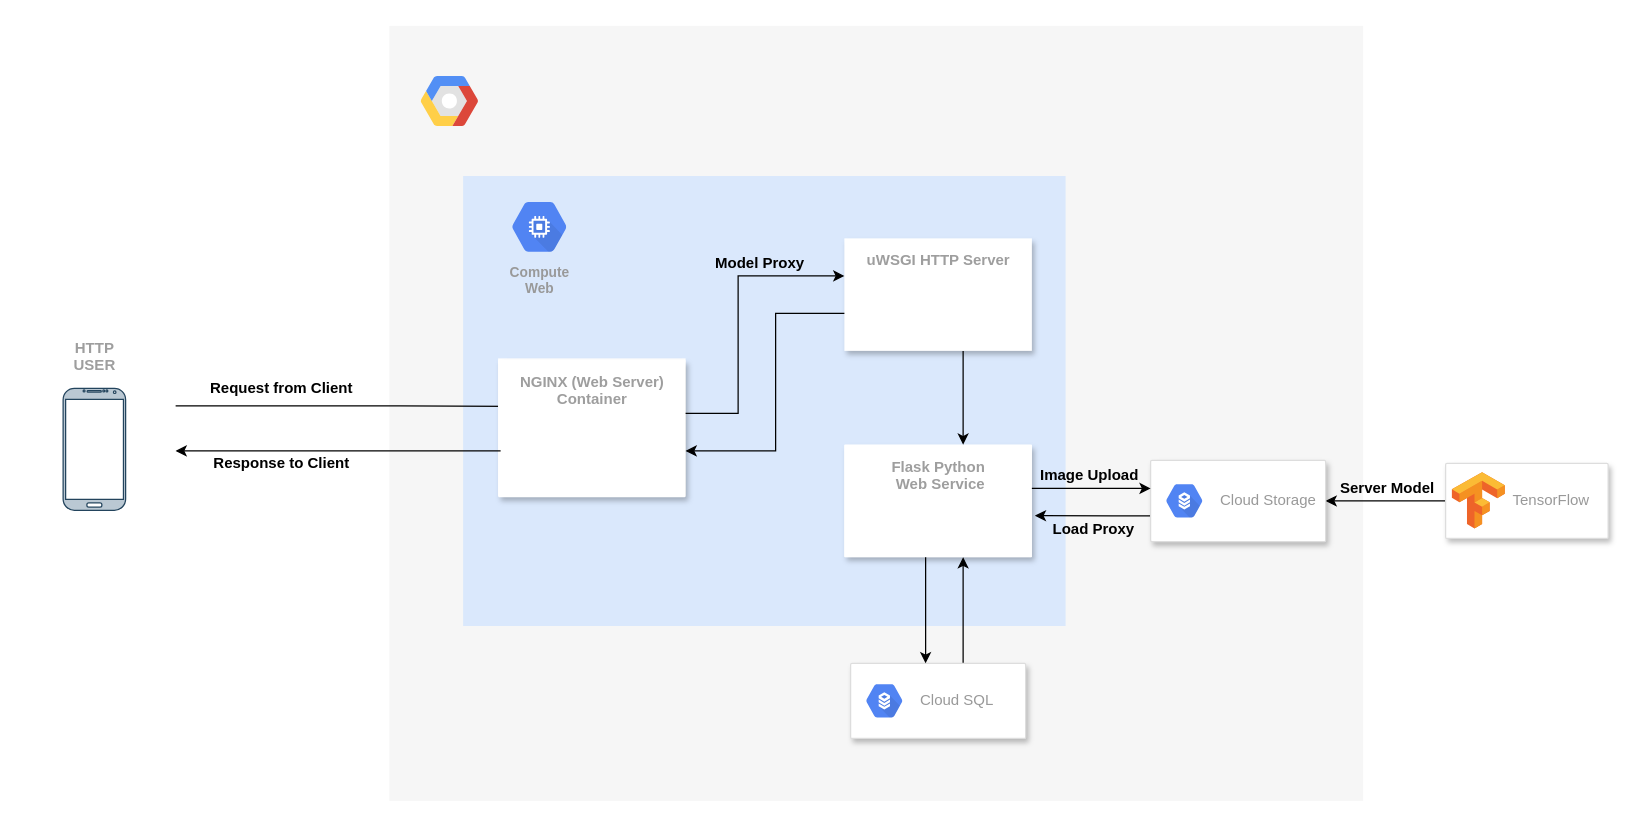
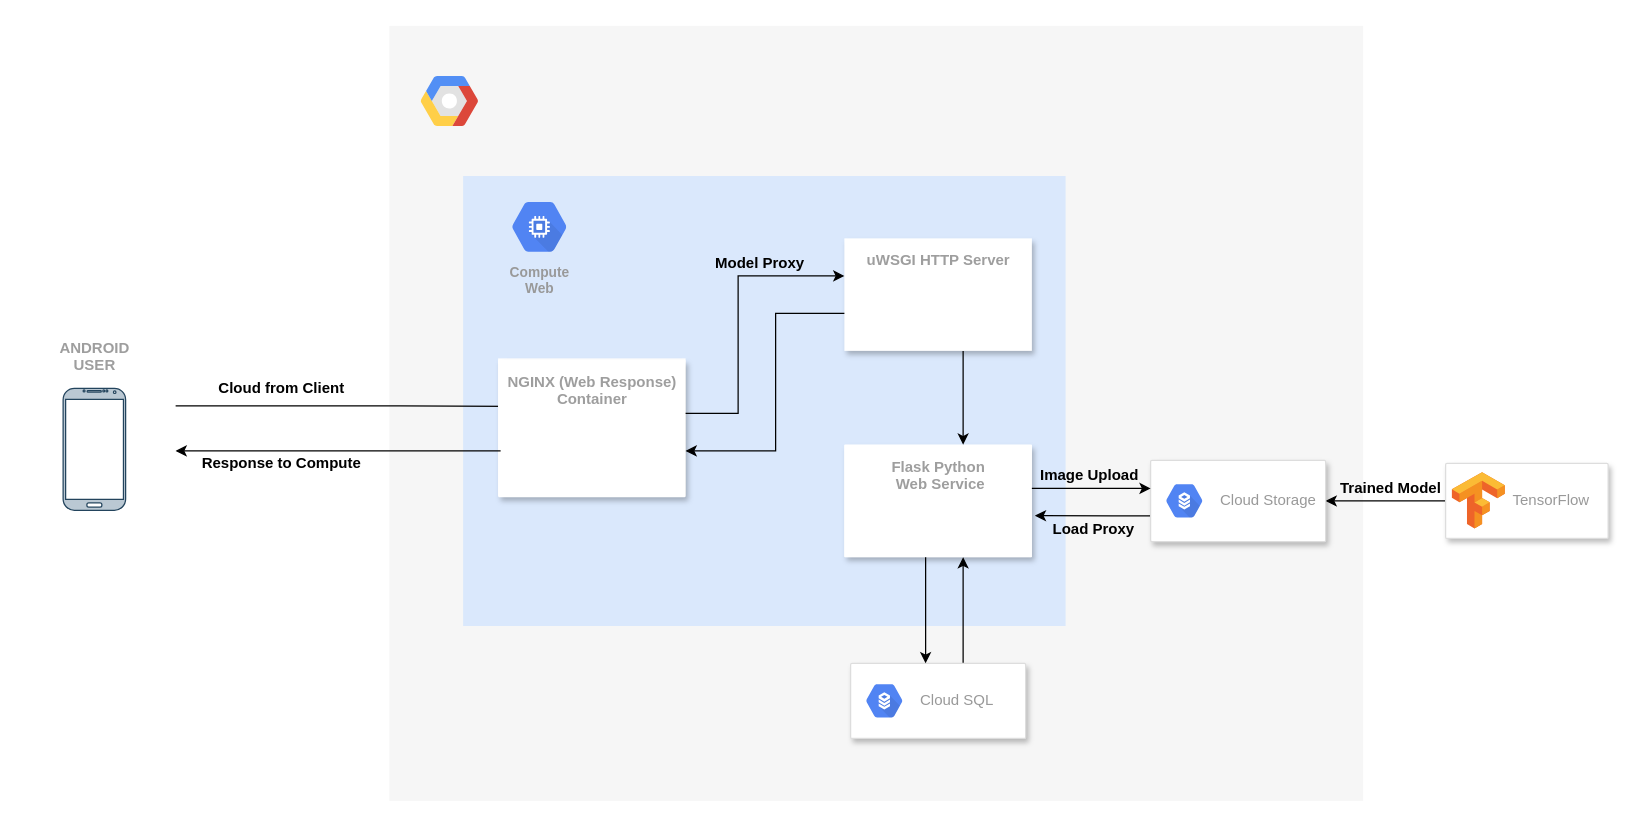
node "HTTP USER": label "HTTP USER" -> "ANDROID USER"
node "Request from Client": label "Request from Client" -> "Cloud from Client"
node "NGINX (Web Server) Container": label "NGINX (Web Server) Container" -> "NGINX (Web Response) Container"
node "Response to Client": label "Response to Client" -> "Response to Compute"
node "Server Model": label "Server Model" -> "Trained Model"
